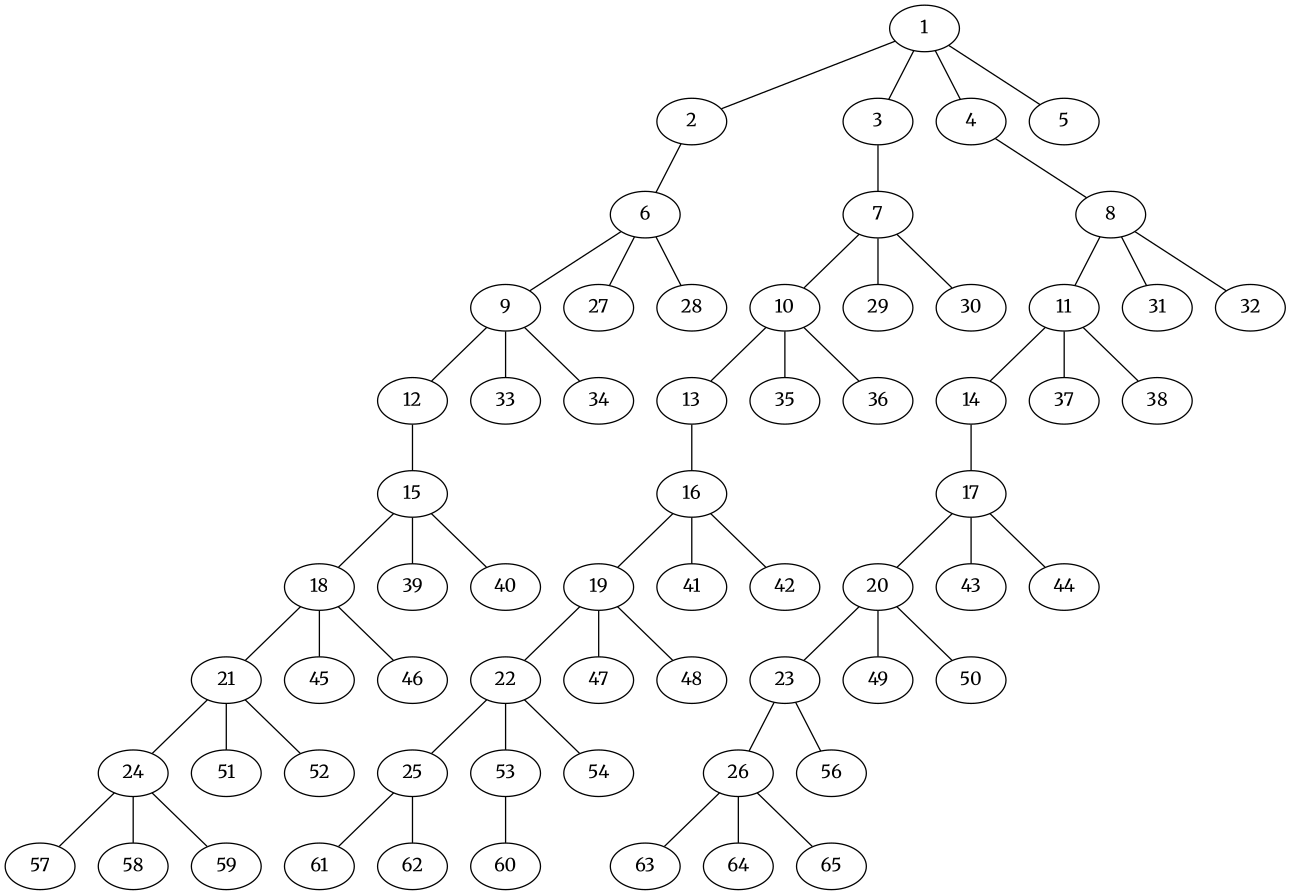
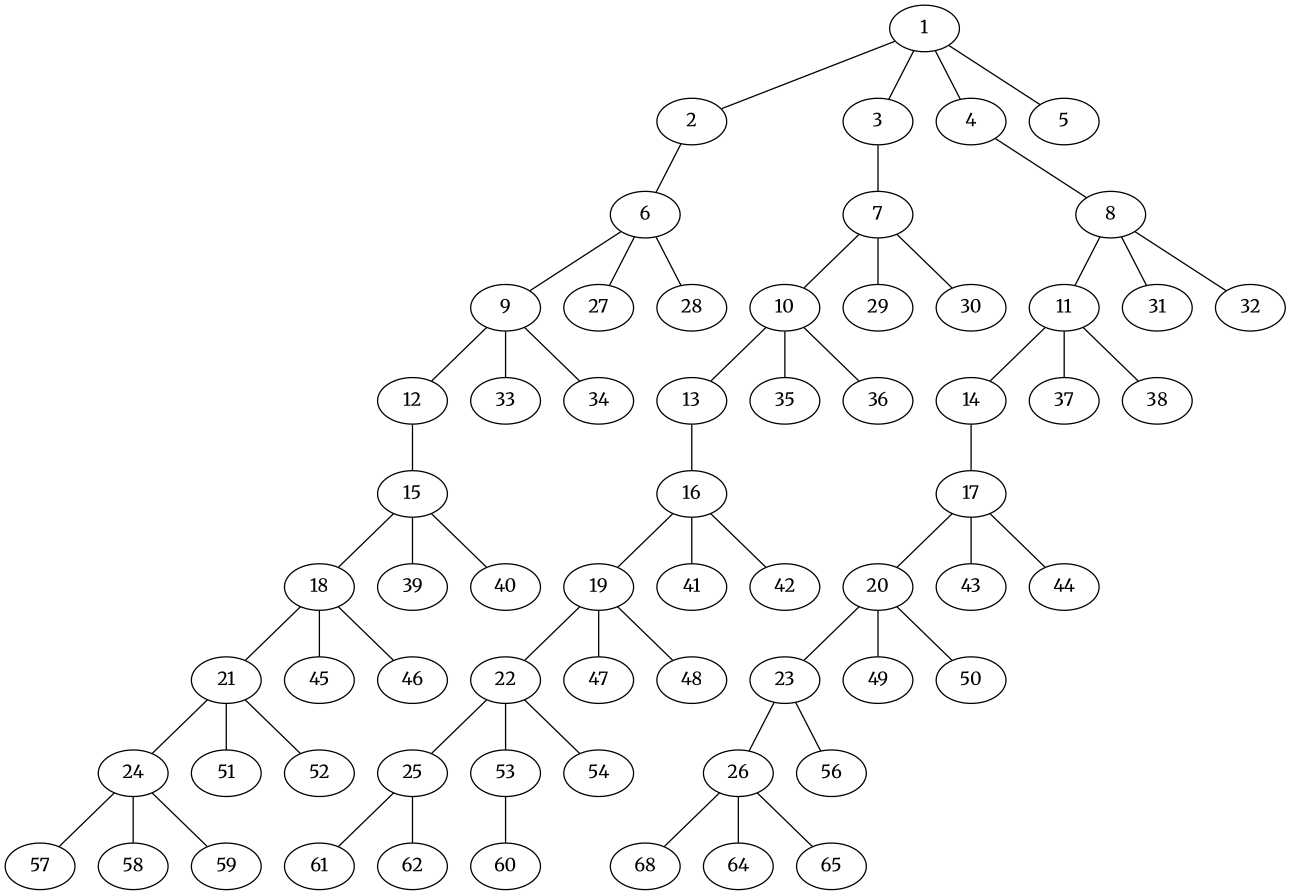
node "63": label "63" -> "68"
